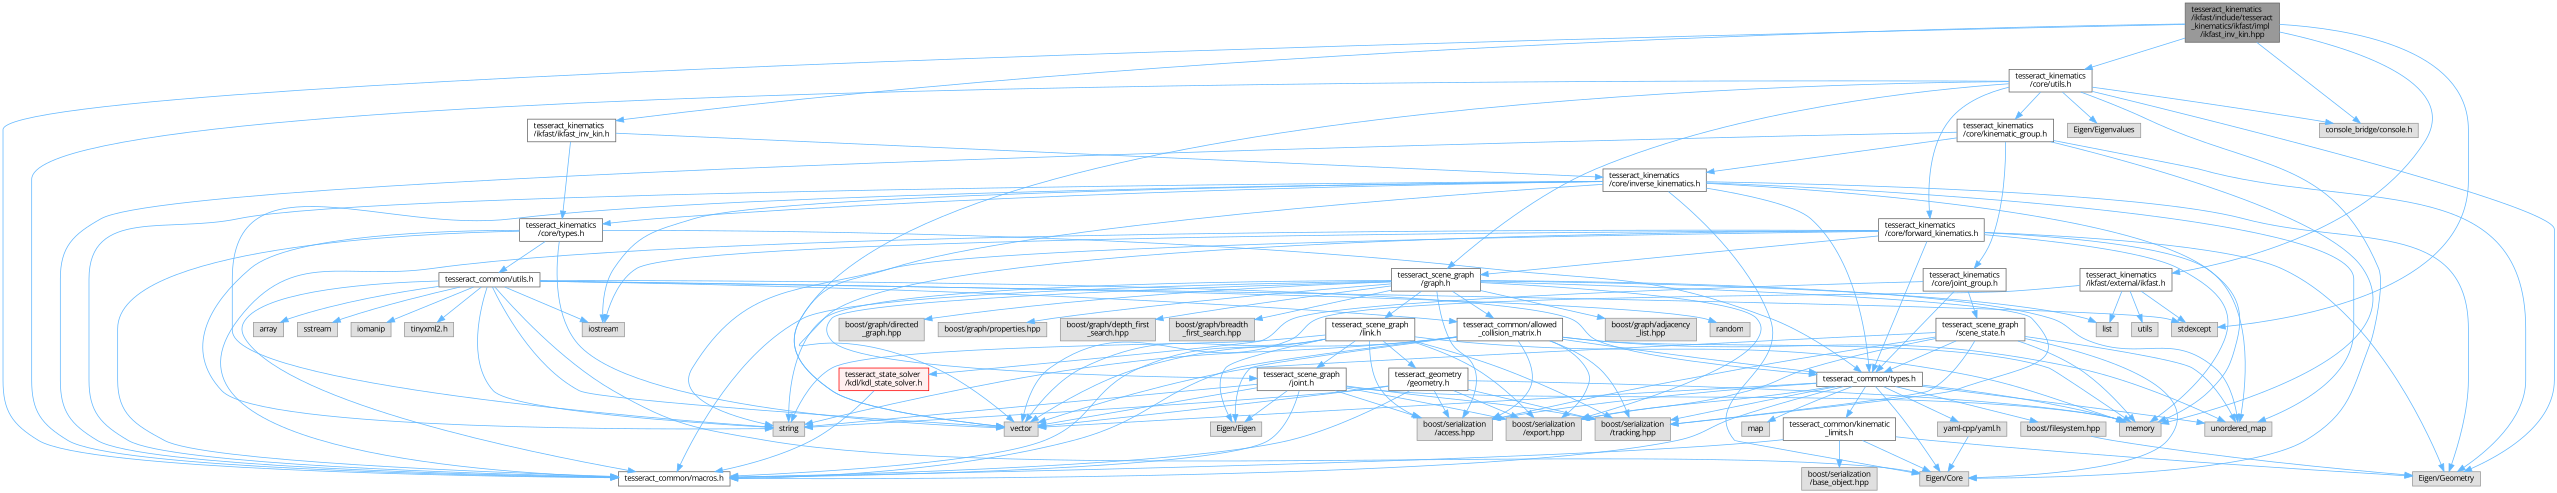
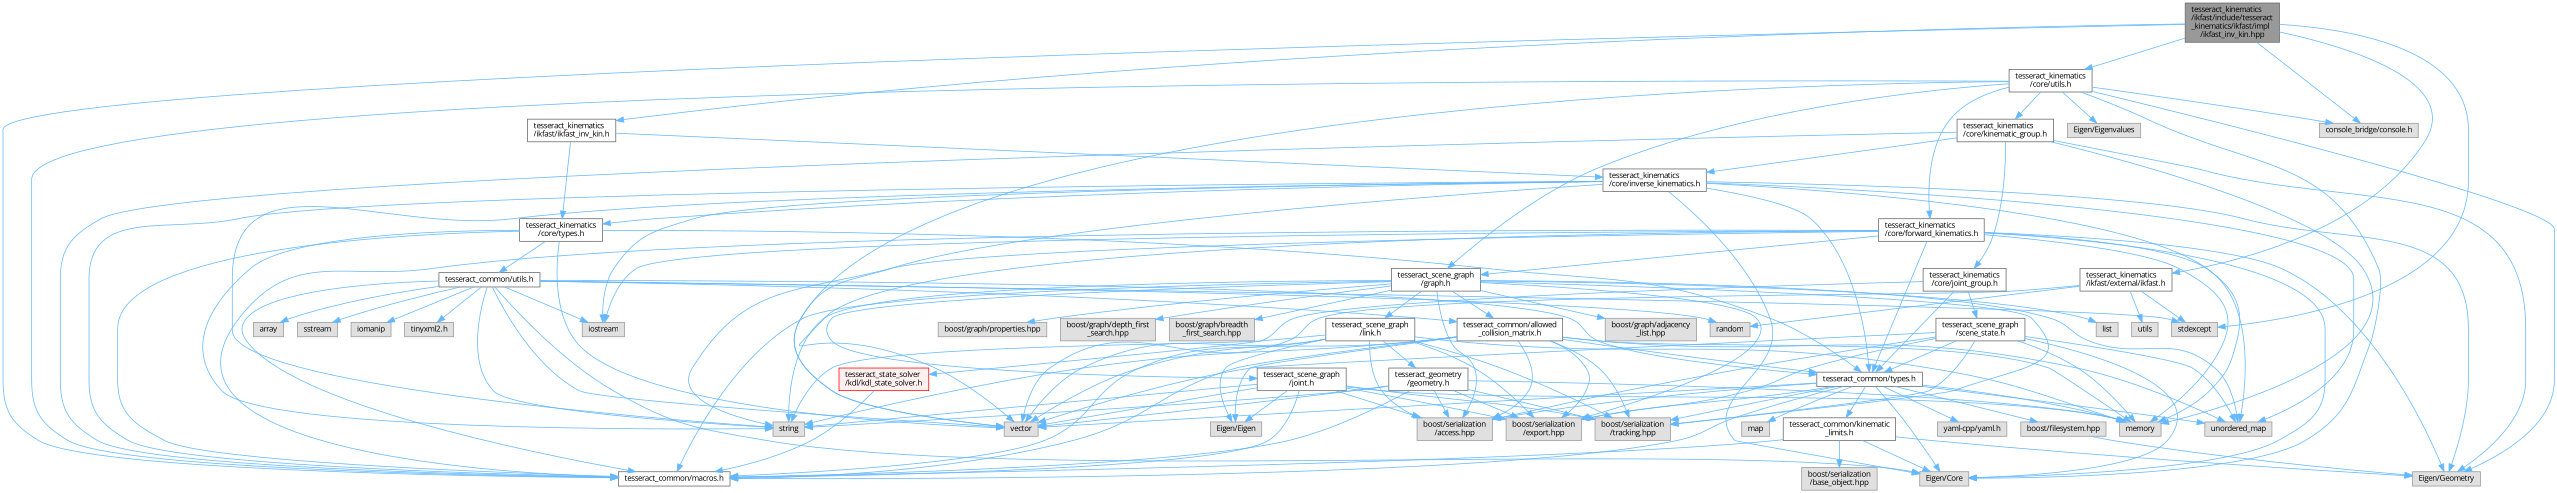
edge "tesseract_kinematics /ikfast/external/ikfast.h" -> "list": now "tesseract_kinematics /ikfast/external/ikfast.h" -> "random"
node "boost/graph/directed _graph.hpp": removed
edge "tesseract_scene_graph /link.h" -> "tesseract_scene_graph /joint.h": removed
edge "yaml-cpp/yaml.h" -> "Eigen/Core": now "tesseract_kinematics /core/forward_kinematics.h" -> "Eigen/Core"
